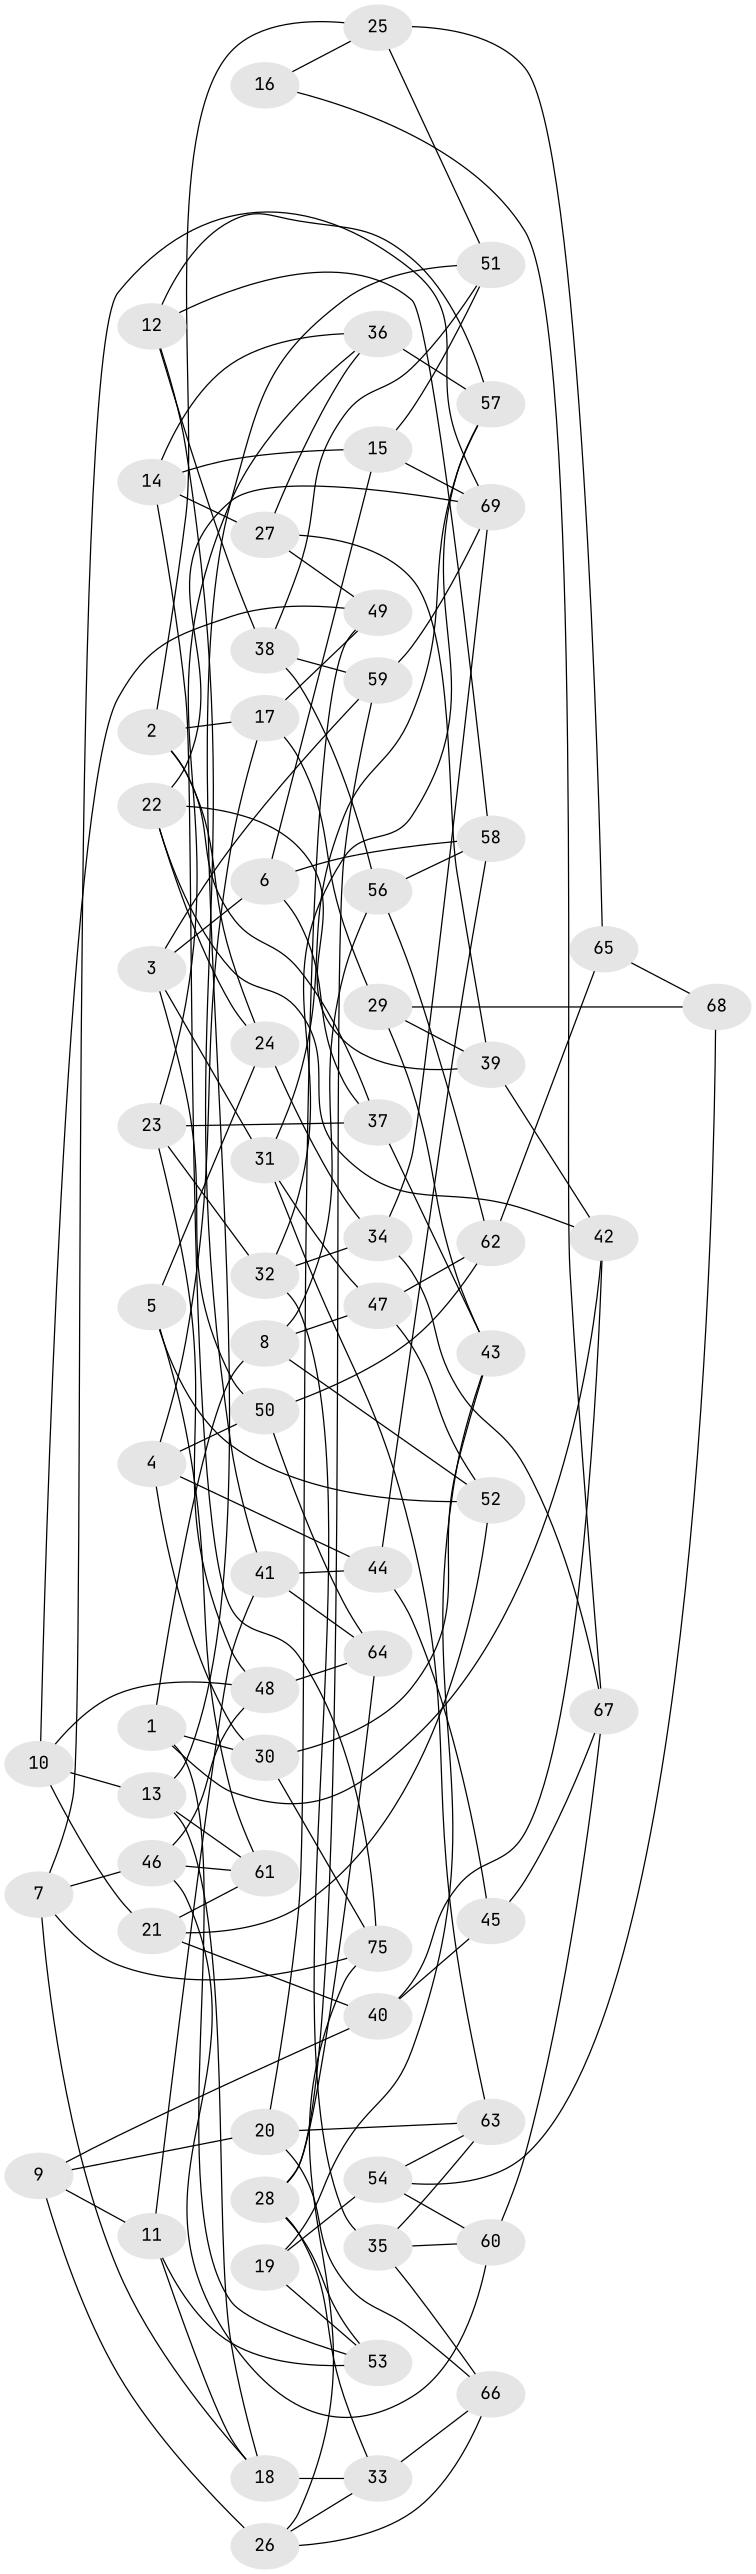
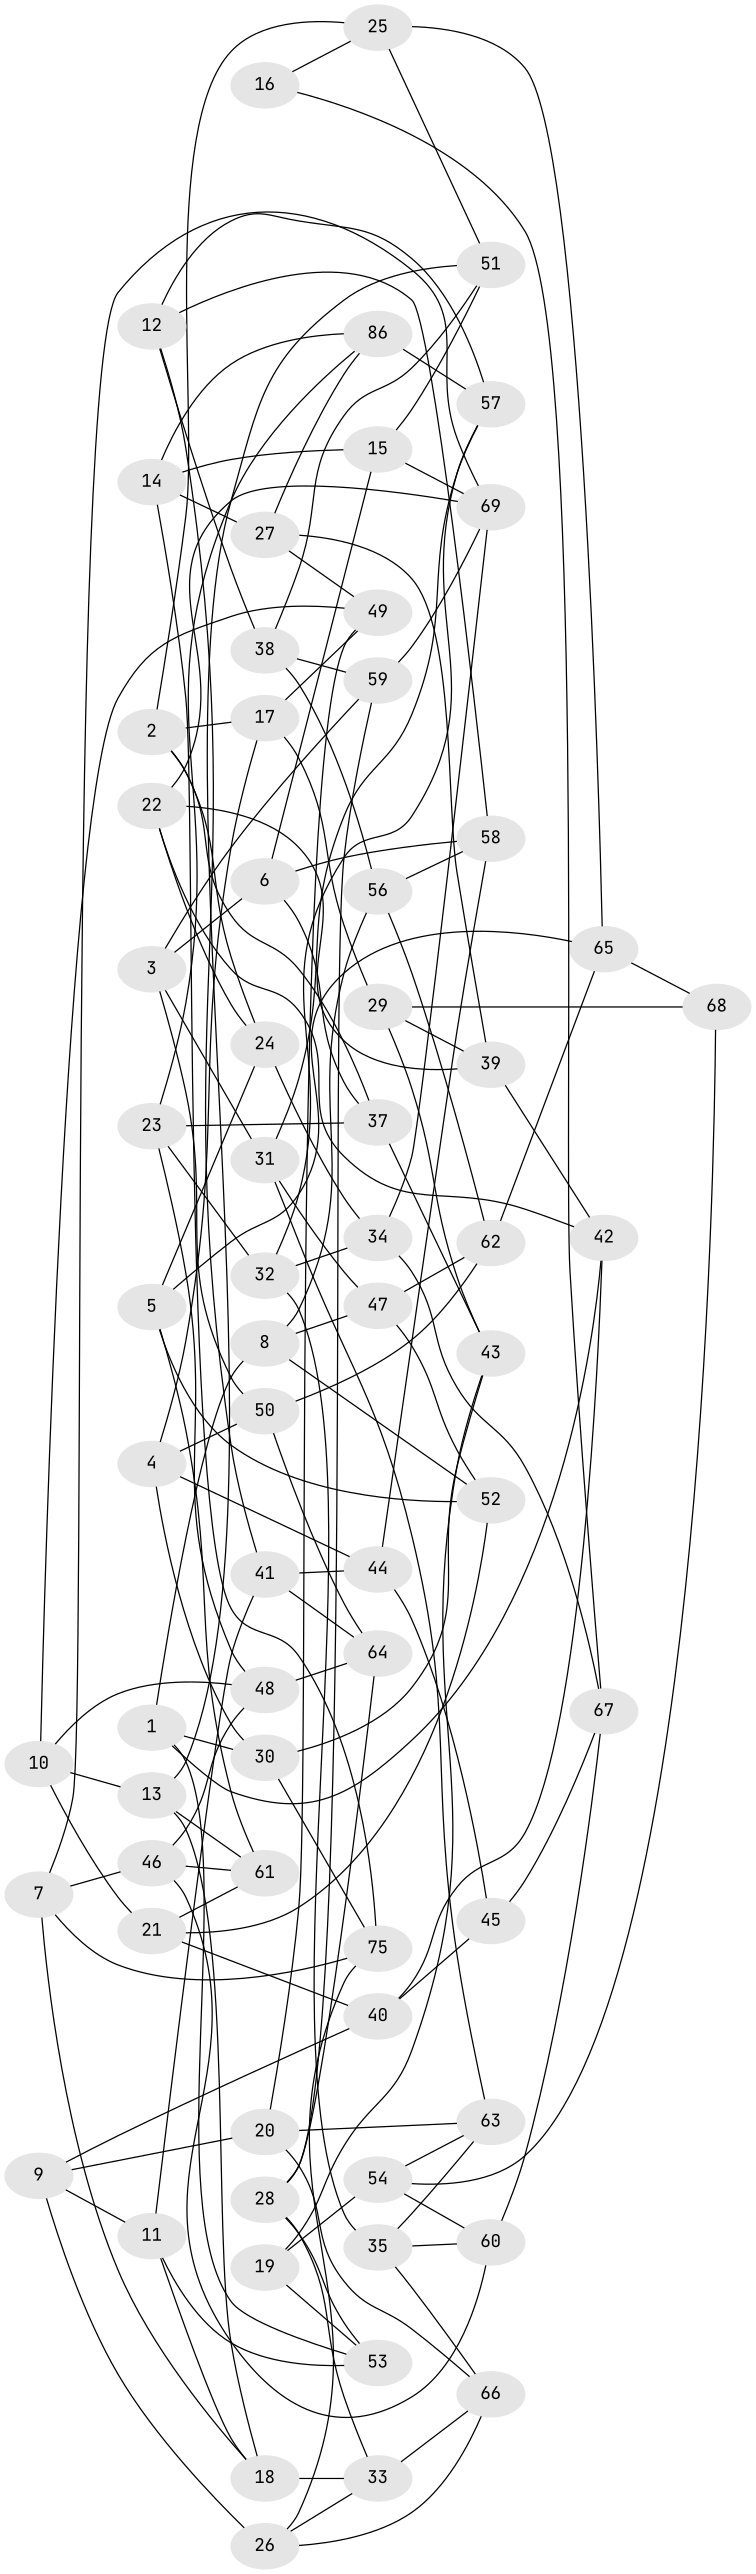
node "36": label "36" -> "86"
edge "65" -- "5": added
